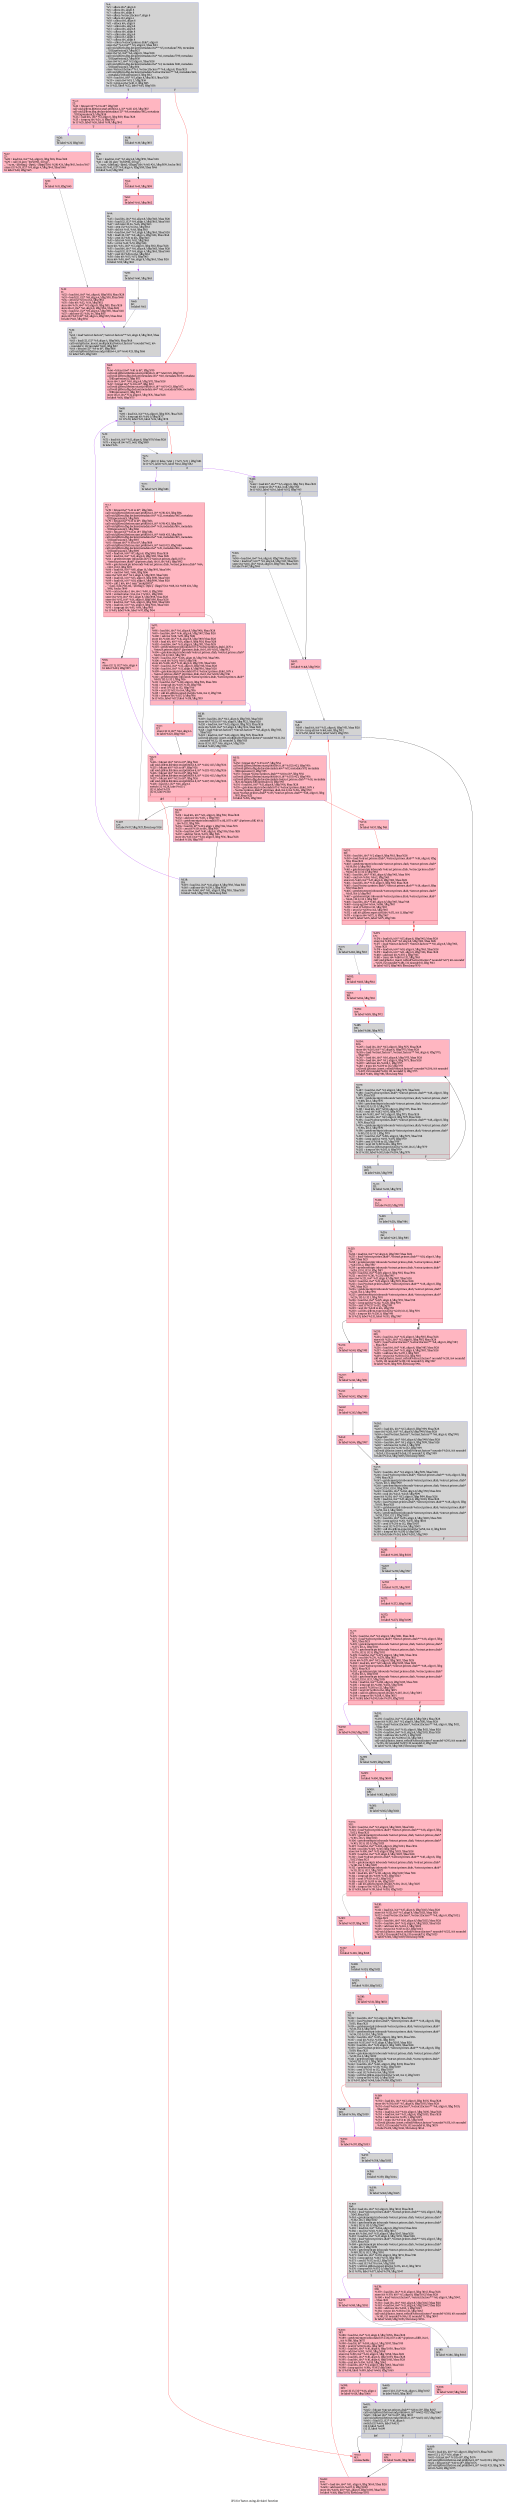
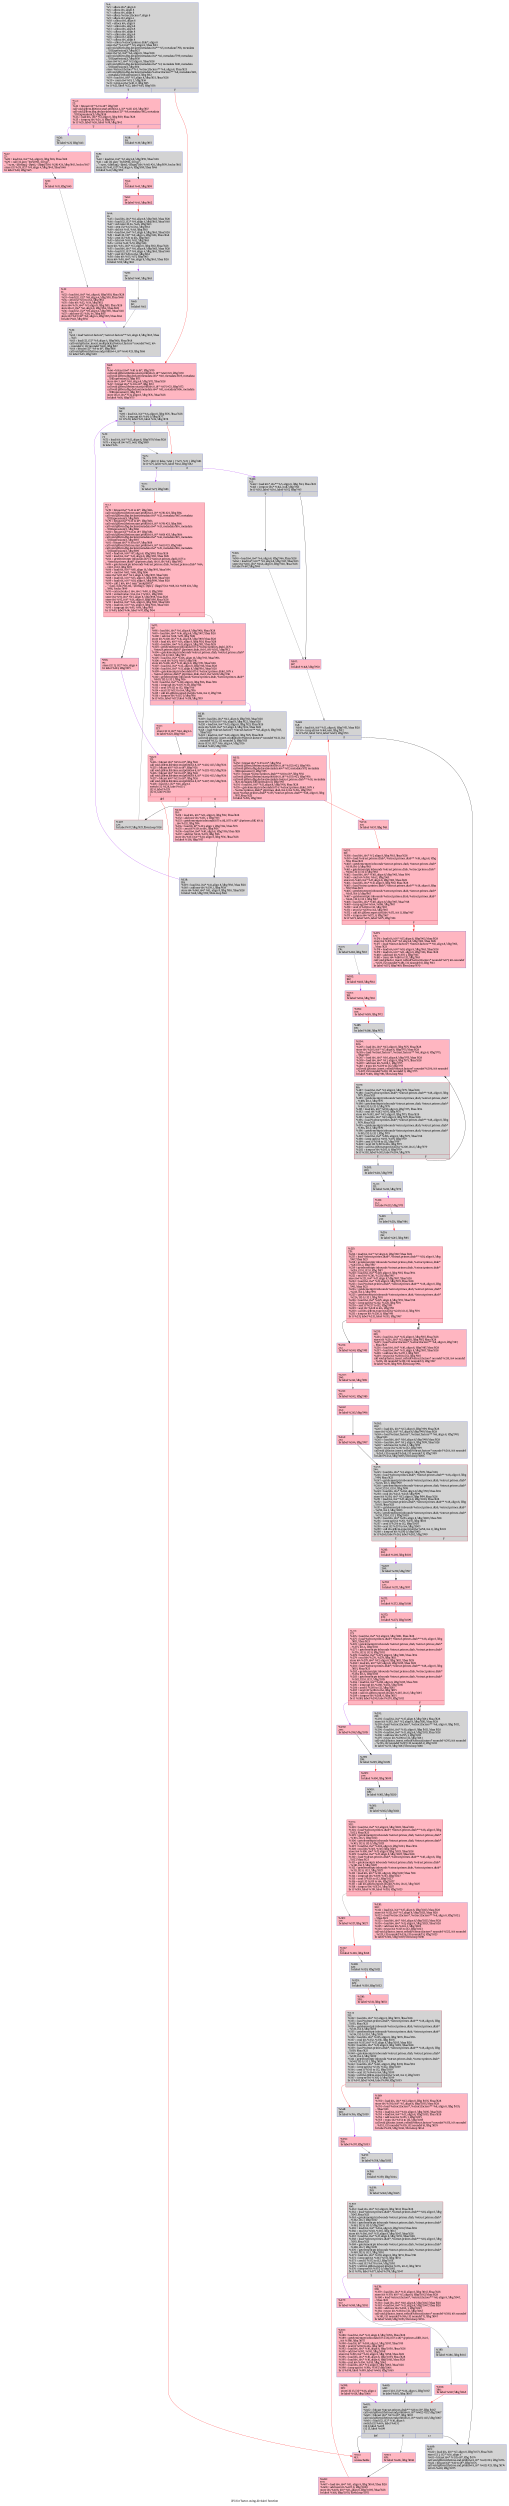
edge "%31:" -> "%61:": reversed
edge "%241:" -> "%242:": removed
edge "%359:" -> "%360:": removed
